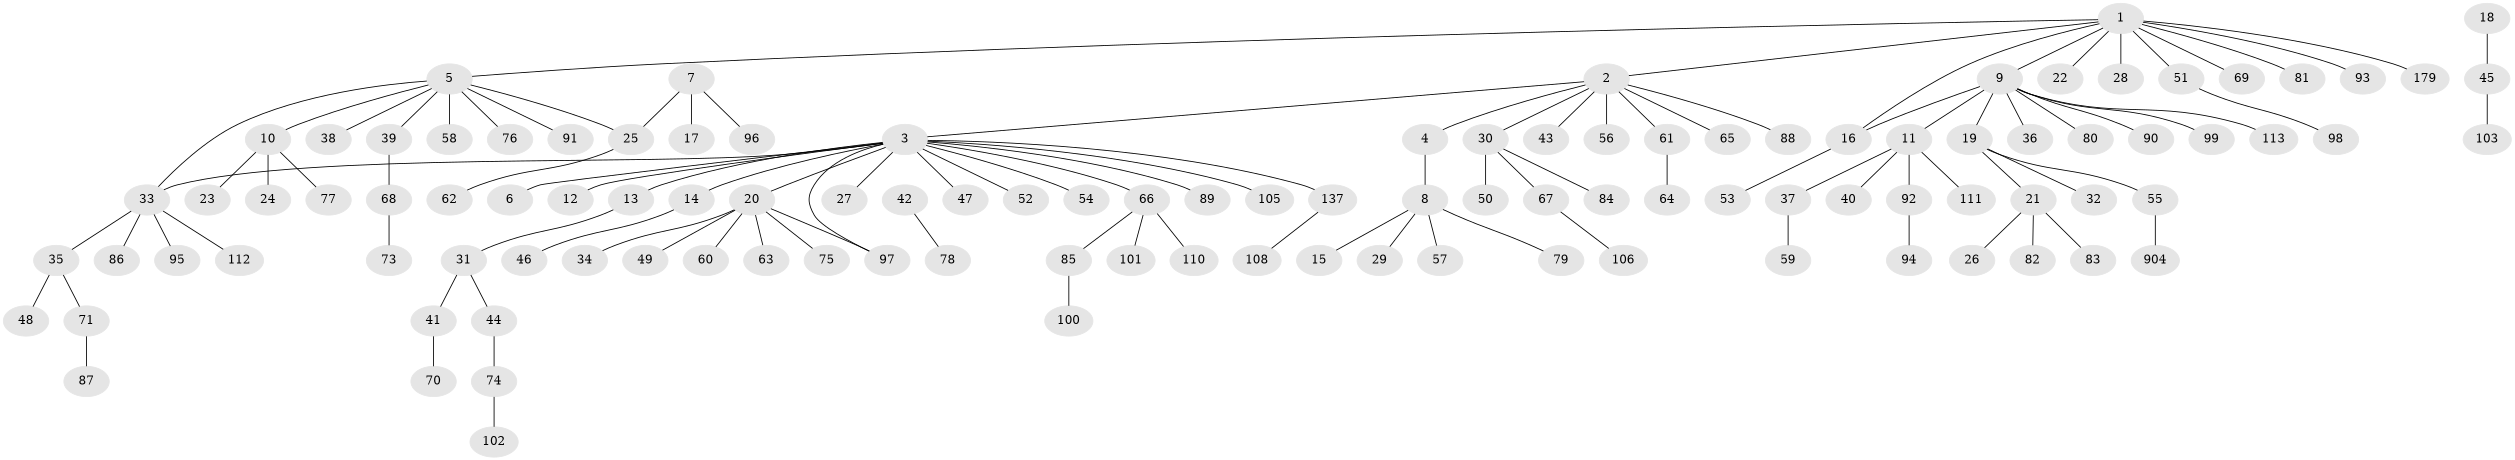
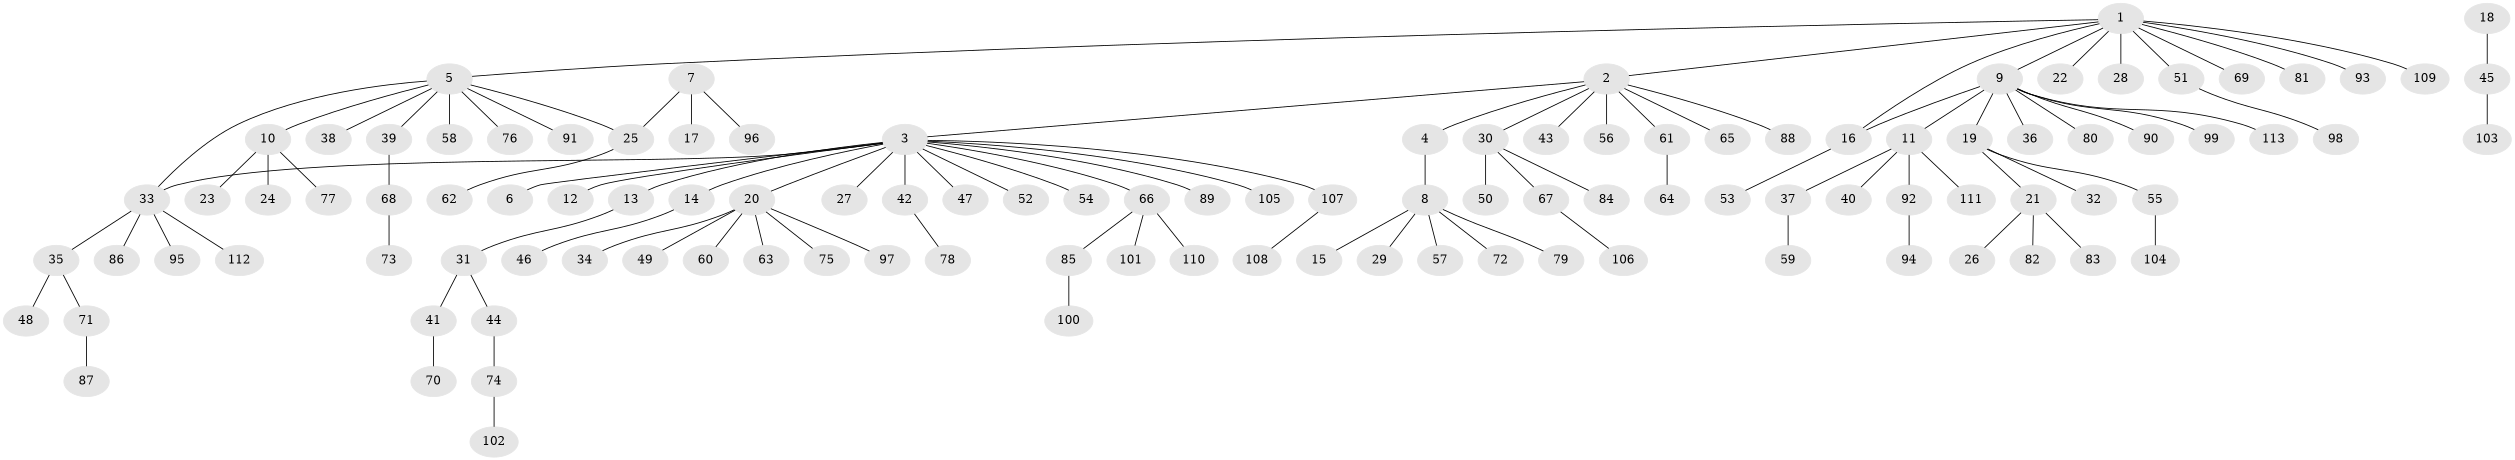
node "179": label "179" -> "109"
edge "3" -- "97": now "3" -- "42"
node "137": label "137" -> "107"
node "72": added
node "904": label "904" -> "104"
